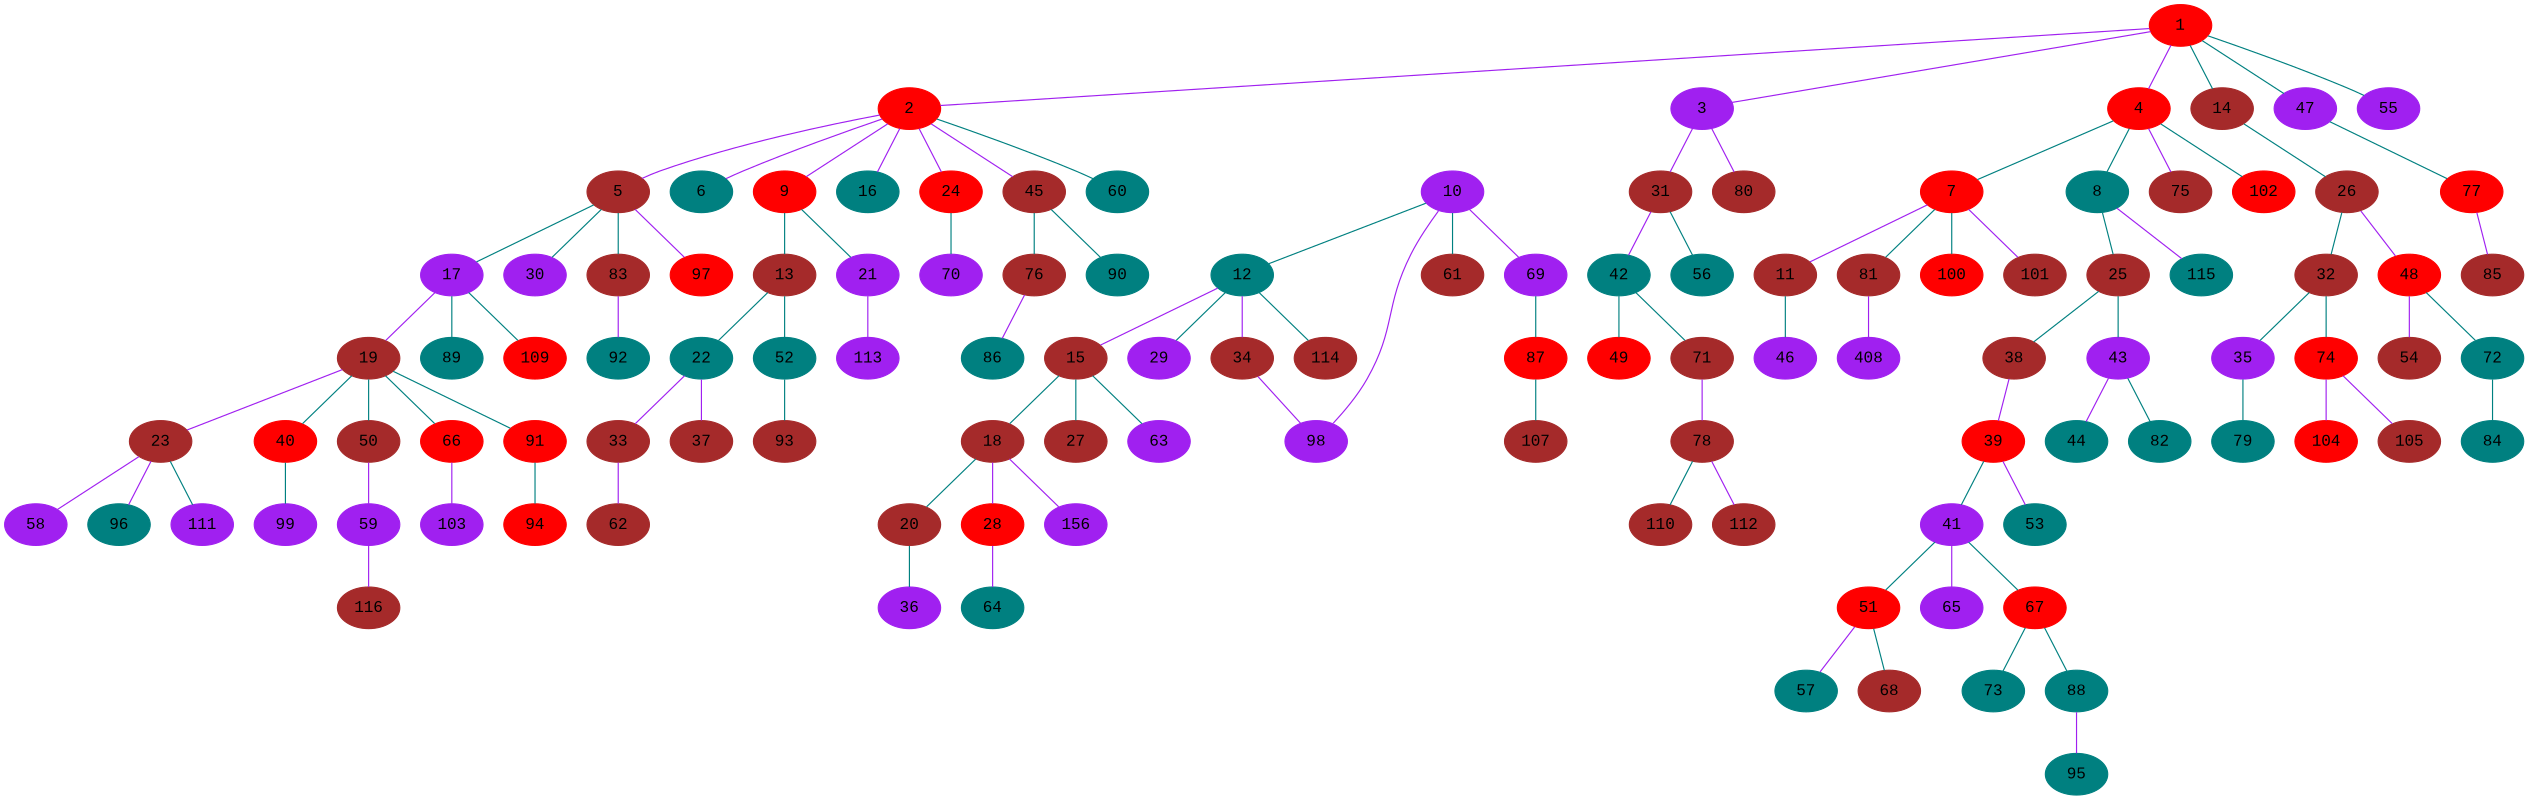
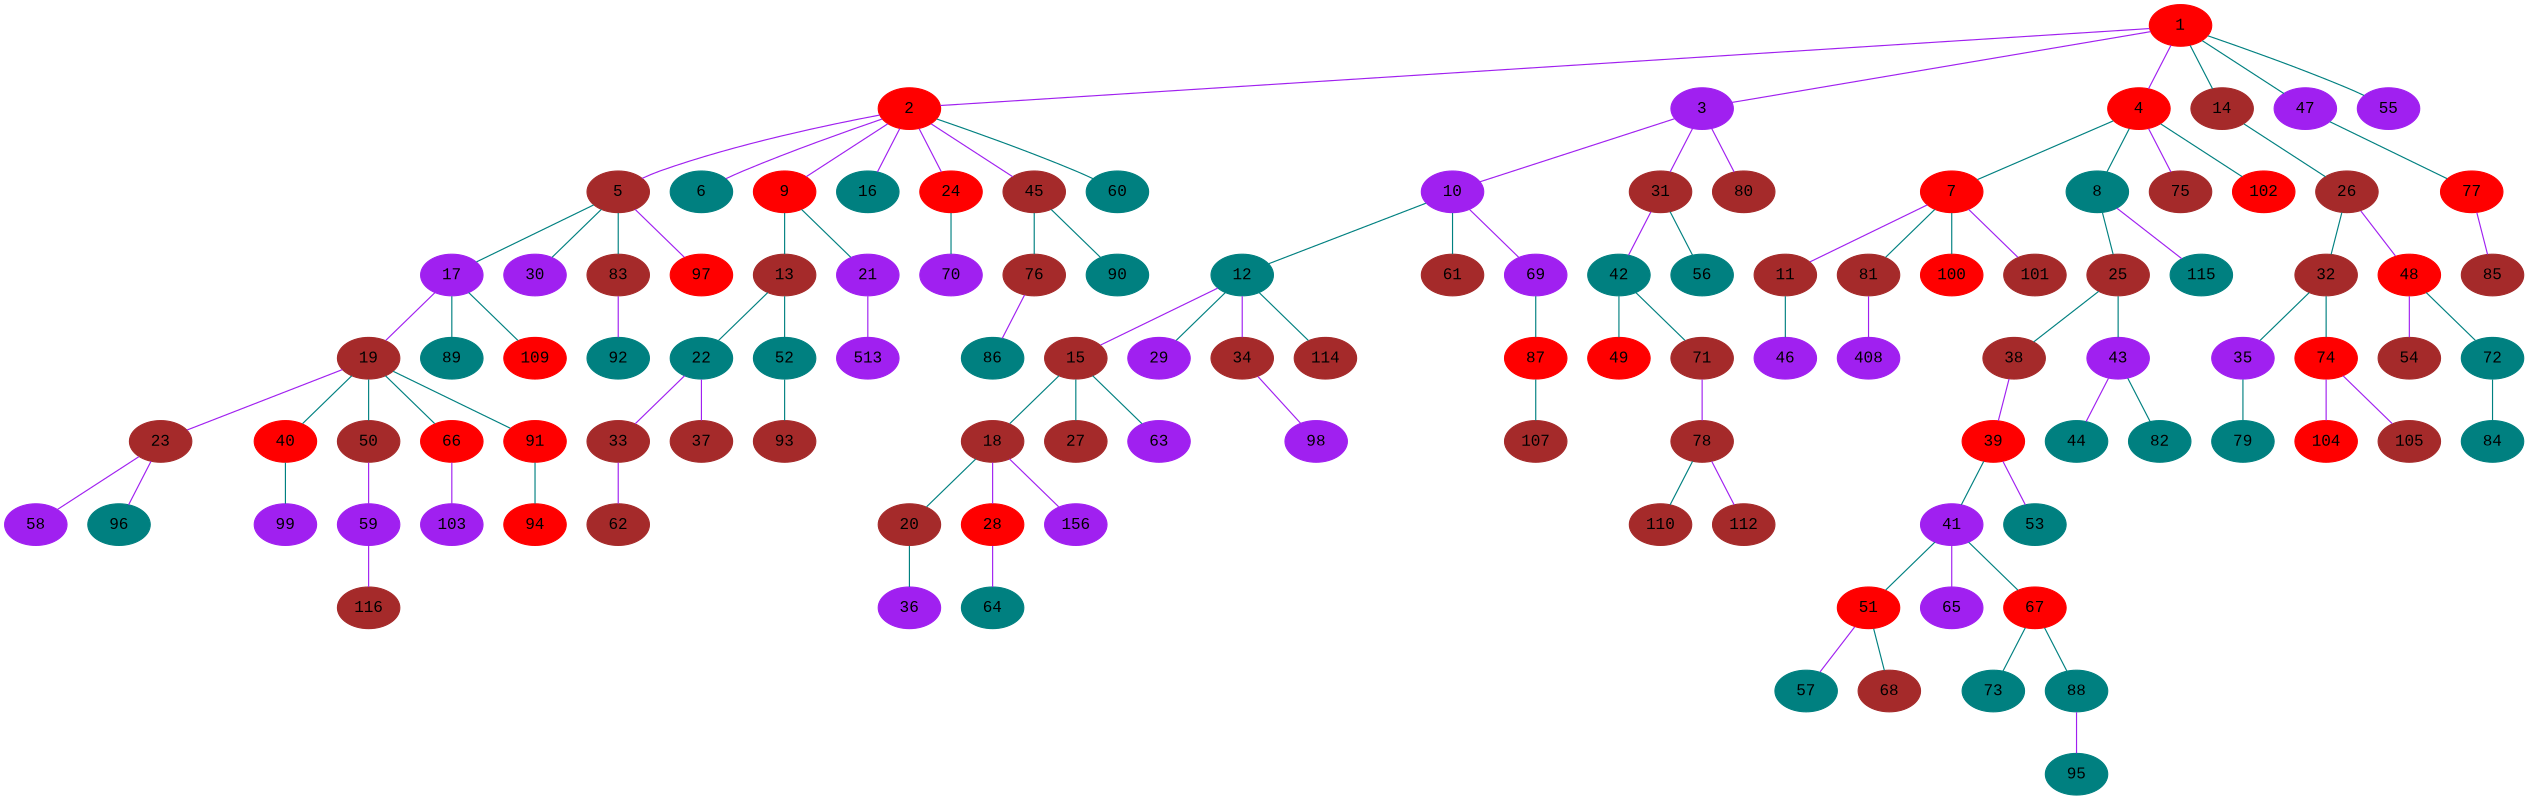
edge "10" -- "98": now "10" -- "3"
node "113": label "113" -> "513"
node "111": removed
